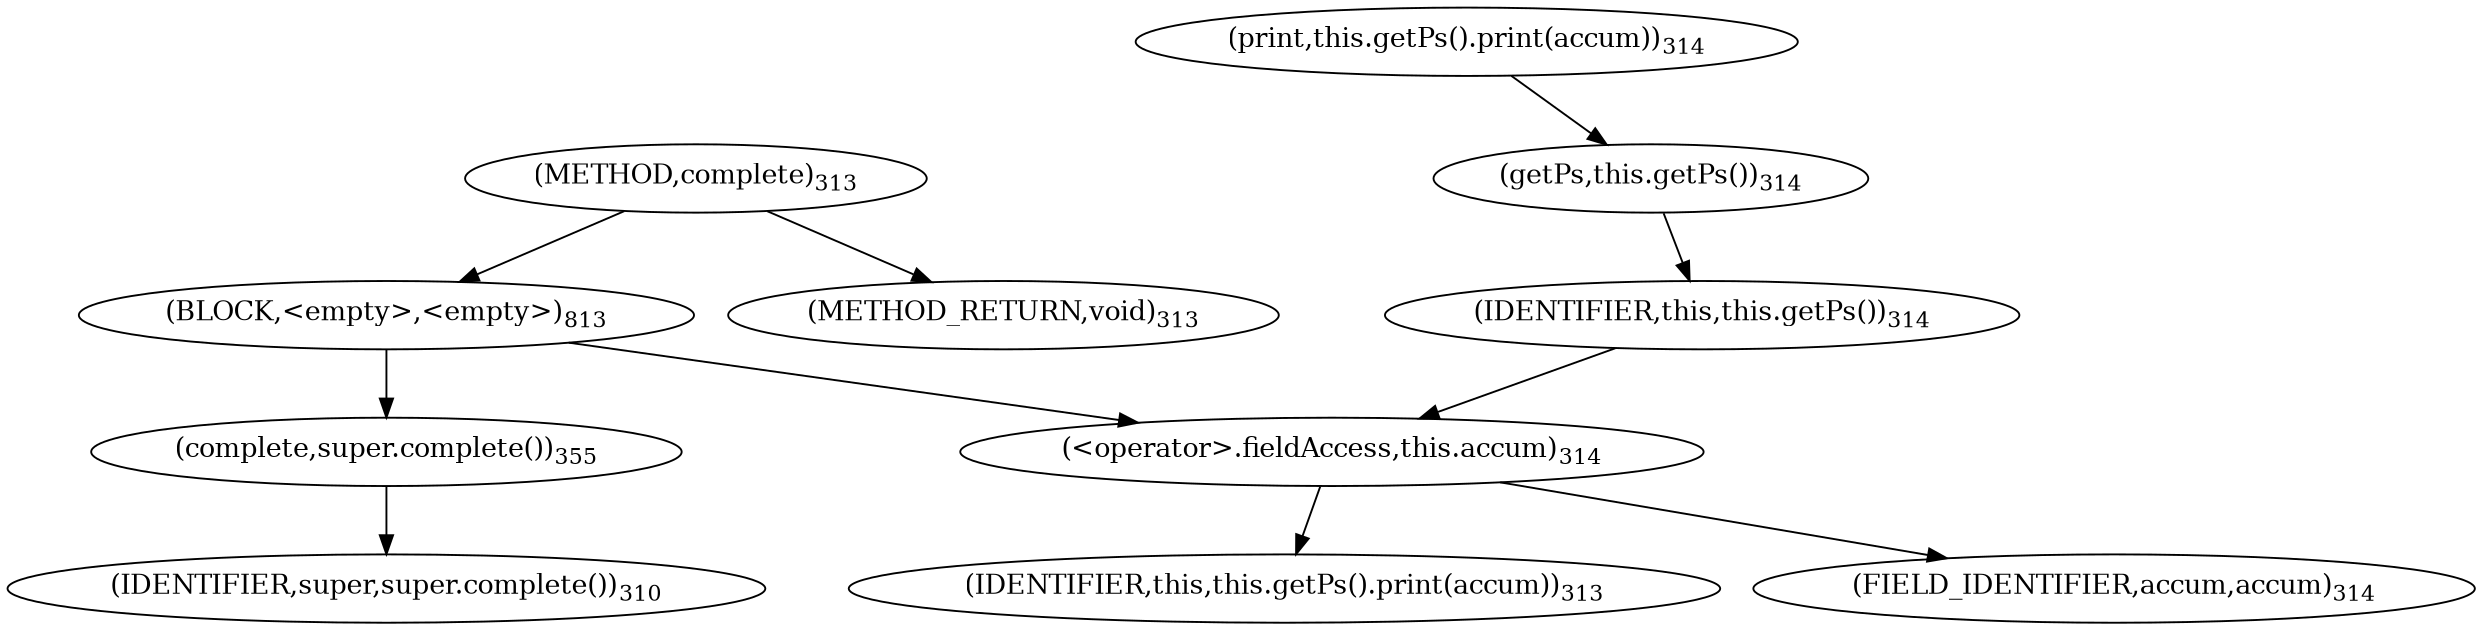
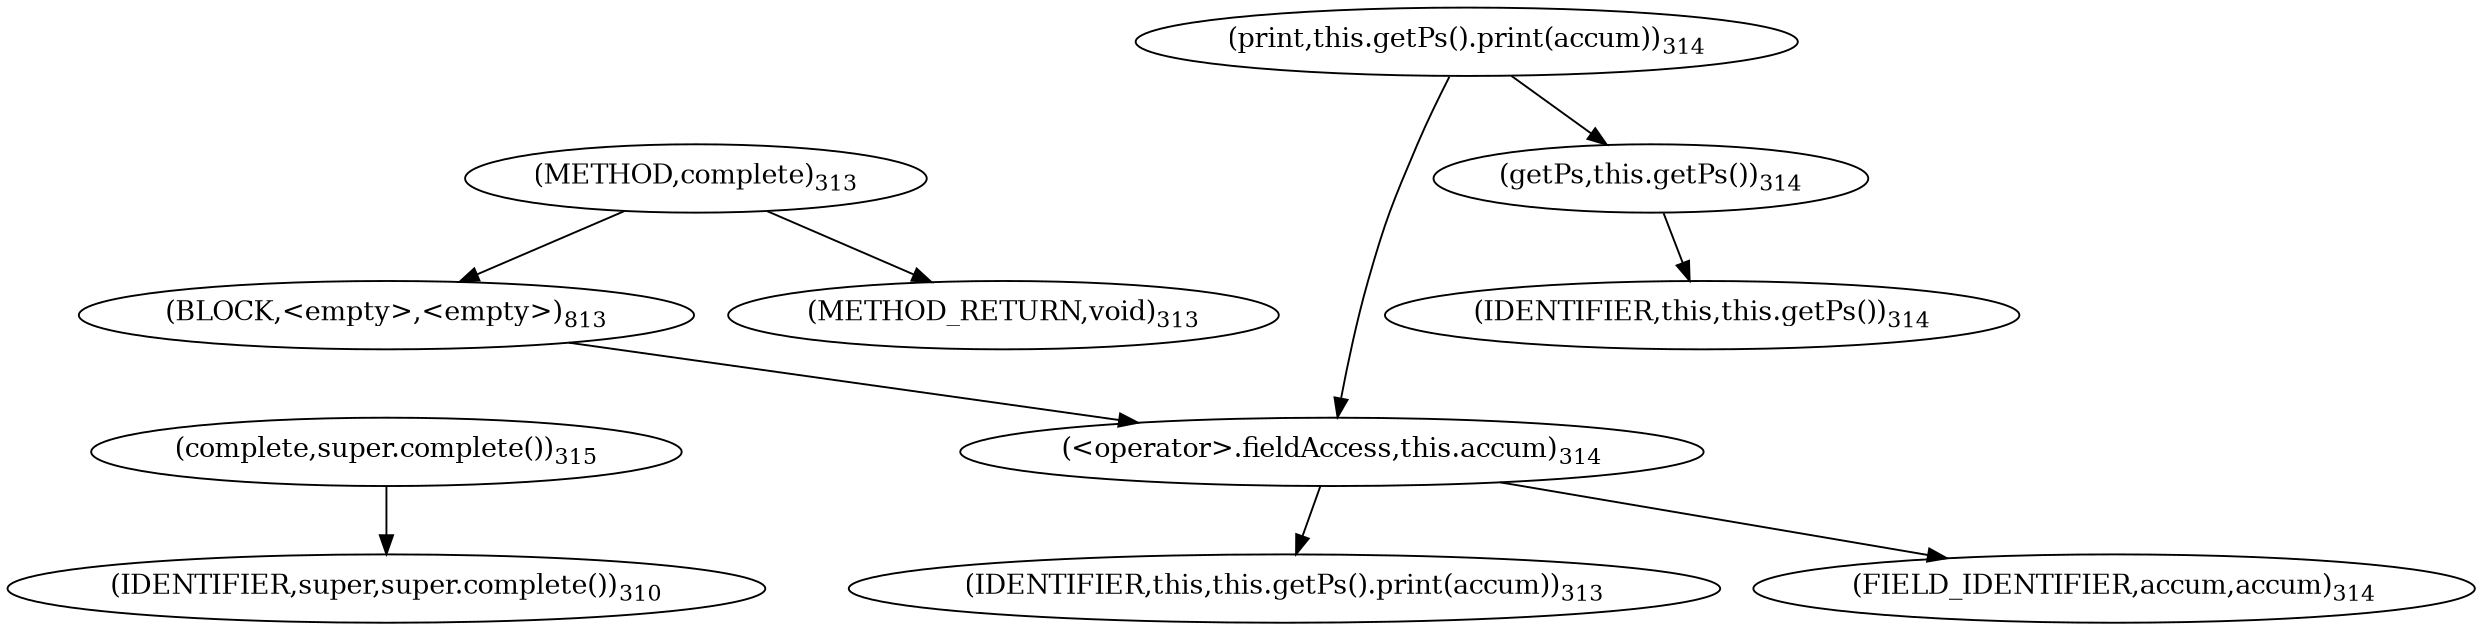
edge "(BLOCK,<empty>,<empty>)" -> "(complete,super.complete())": removed
edge "(IDENTIFIER,this,this.getPs())" -> "(<operator>.fieldAccess,this.accum)": now "(print,this.getPs().print(accum))" -> "(<operator>.fieldAccess,this.accum)"
node "(complete,super.complete())": text "355" -> "315"
